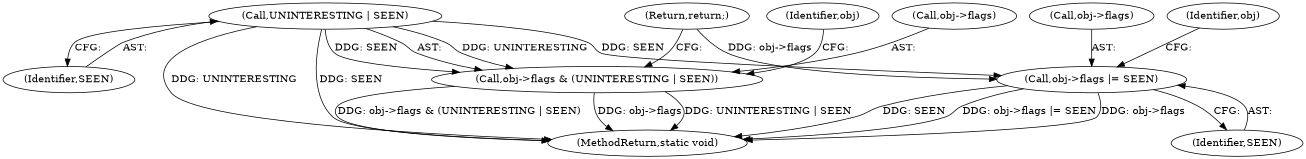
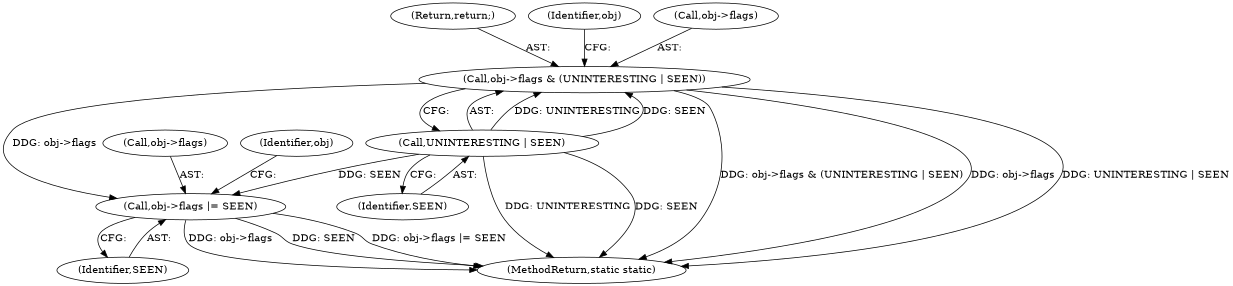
edge "(Return,return;)" -> "(Call,obj->flags & (UNINTERESTING | SEEN))": label "CFG: " -> "AST: "
edge "(Return,return;)" -> "(Call,obj->flags |= SEEN)": now "(Call,obj->flags & (UNINTERESTING | SEEN))" -> "(Call,obj->flags |= SEEN)"
edge "(Call,obj->flags & (UNINTERESTING | SEEN))" -> "(Call,UNINTERESTING | SEEN)": added, label "CFG:"
node "(MethodReturn,static void)": label "(MethodReturn,static void)" -> "(MethodReturn,static static)"
